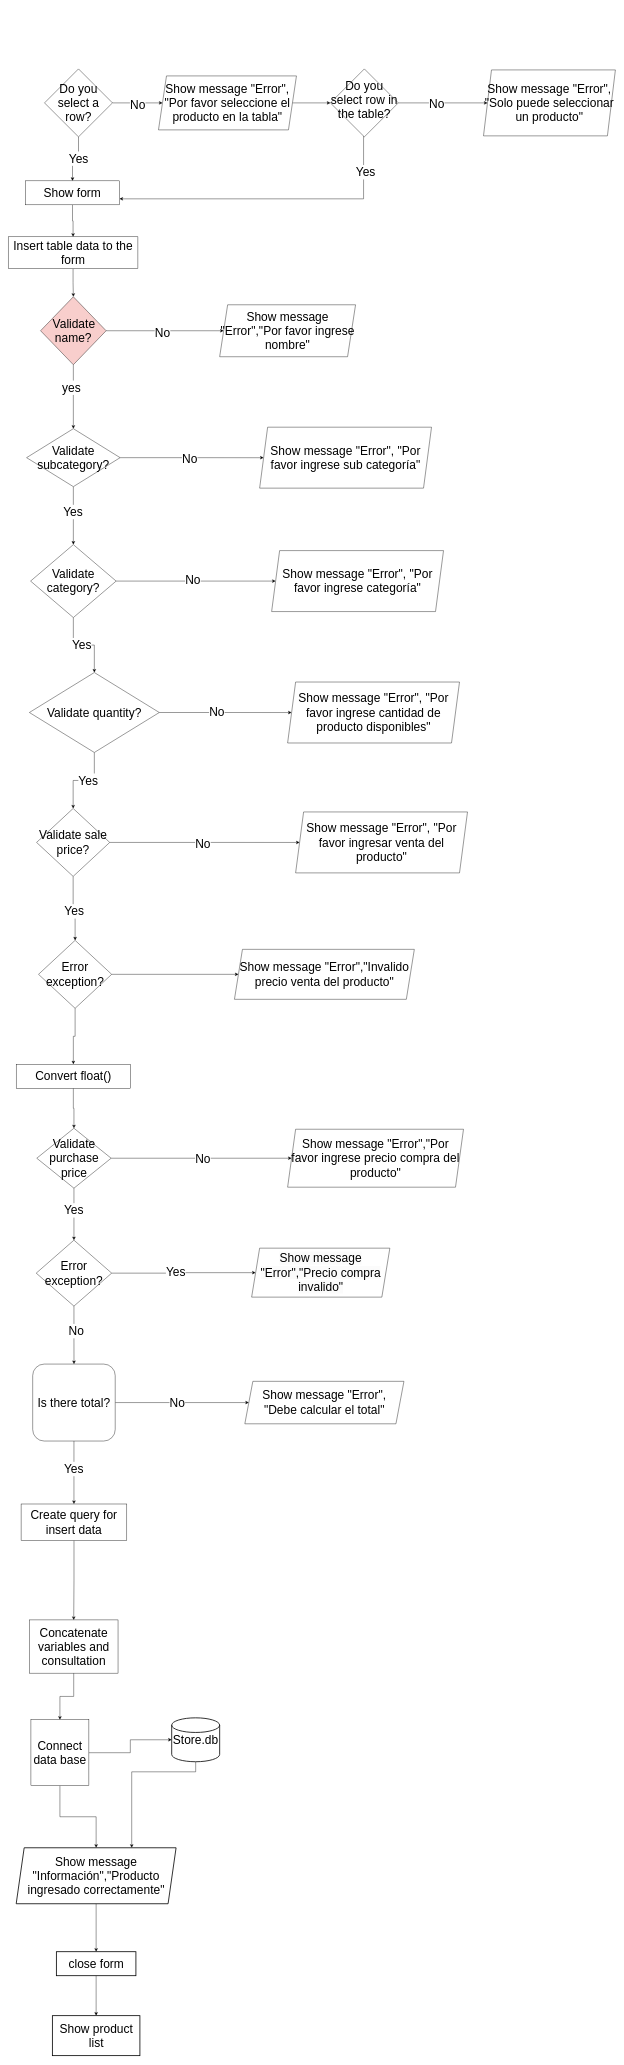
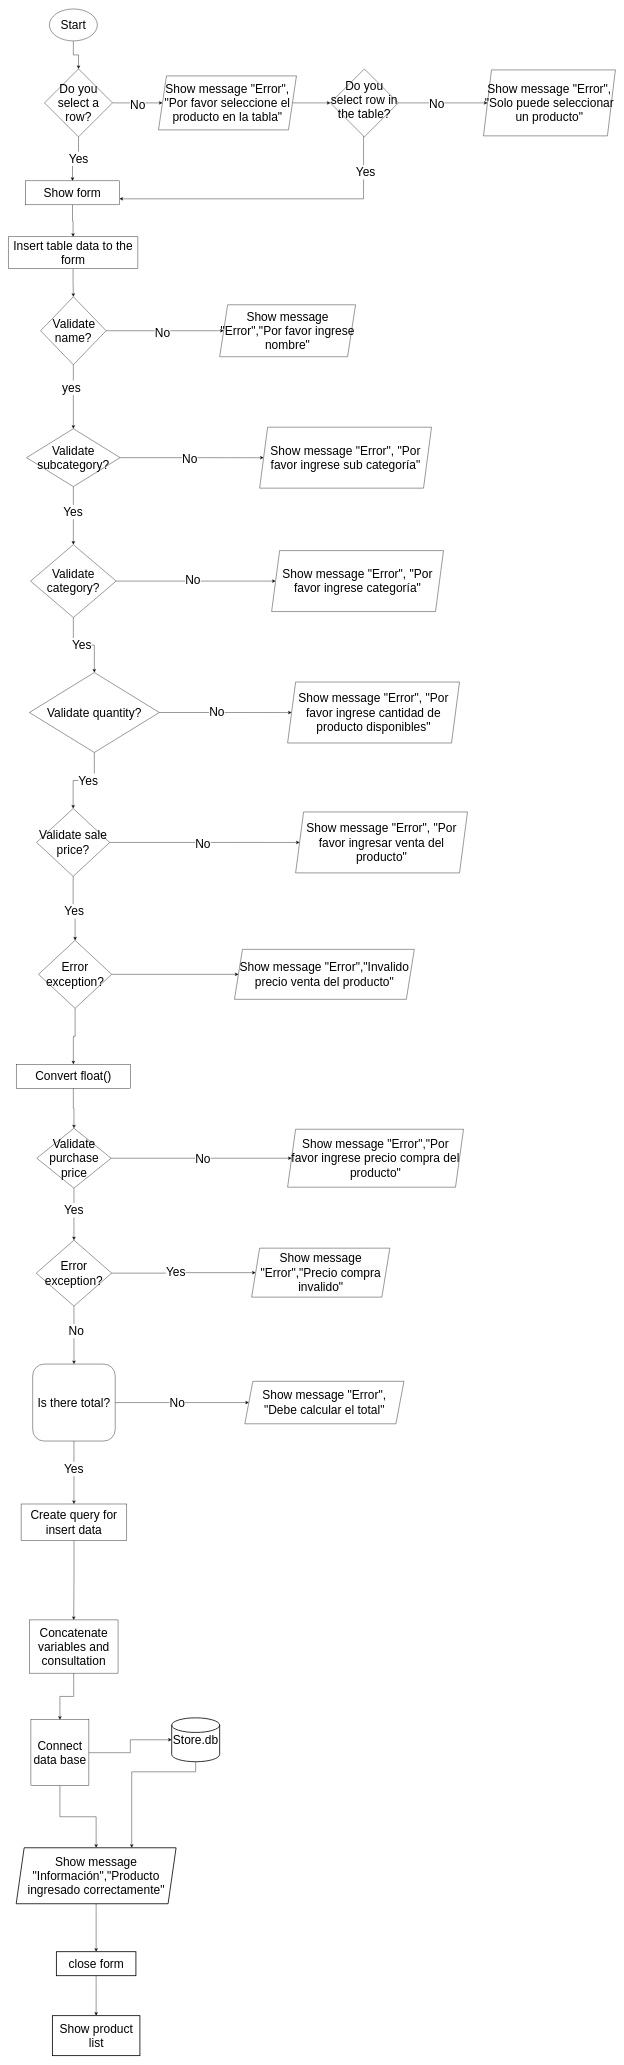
node "Start": added
edge "Start" -> "Do you select a row?": added
node "Validate name?": fillcolor #f8cecc -> #ffffff
